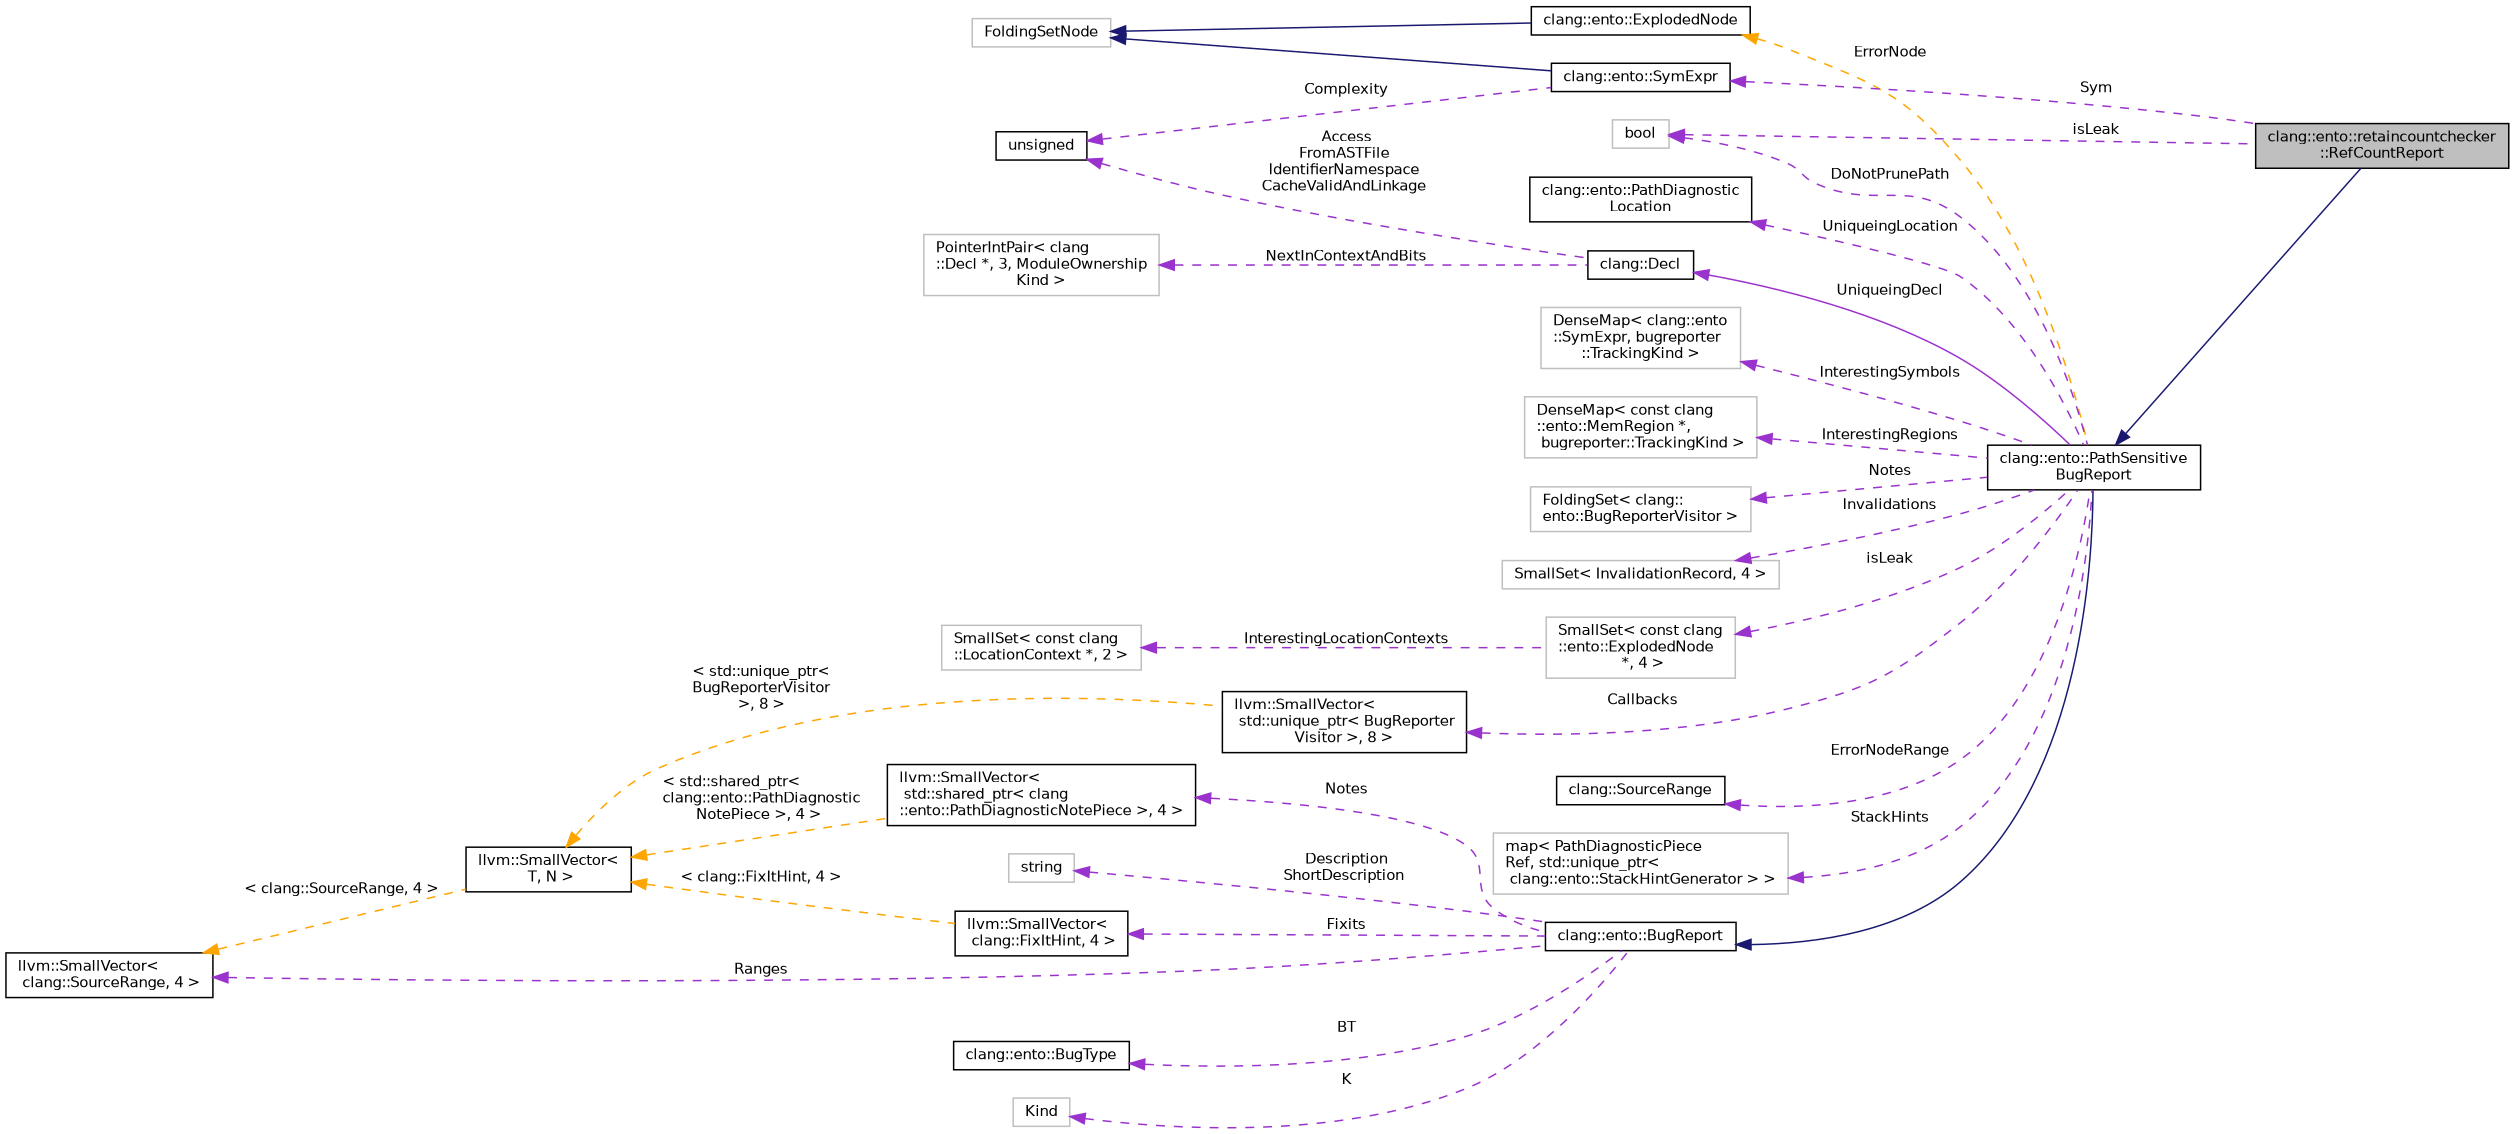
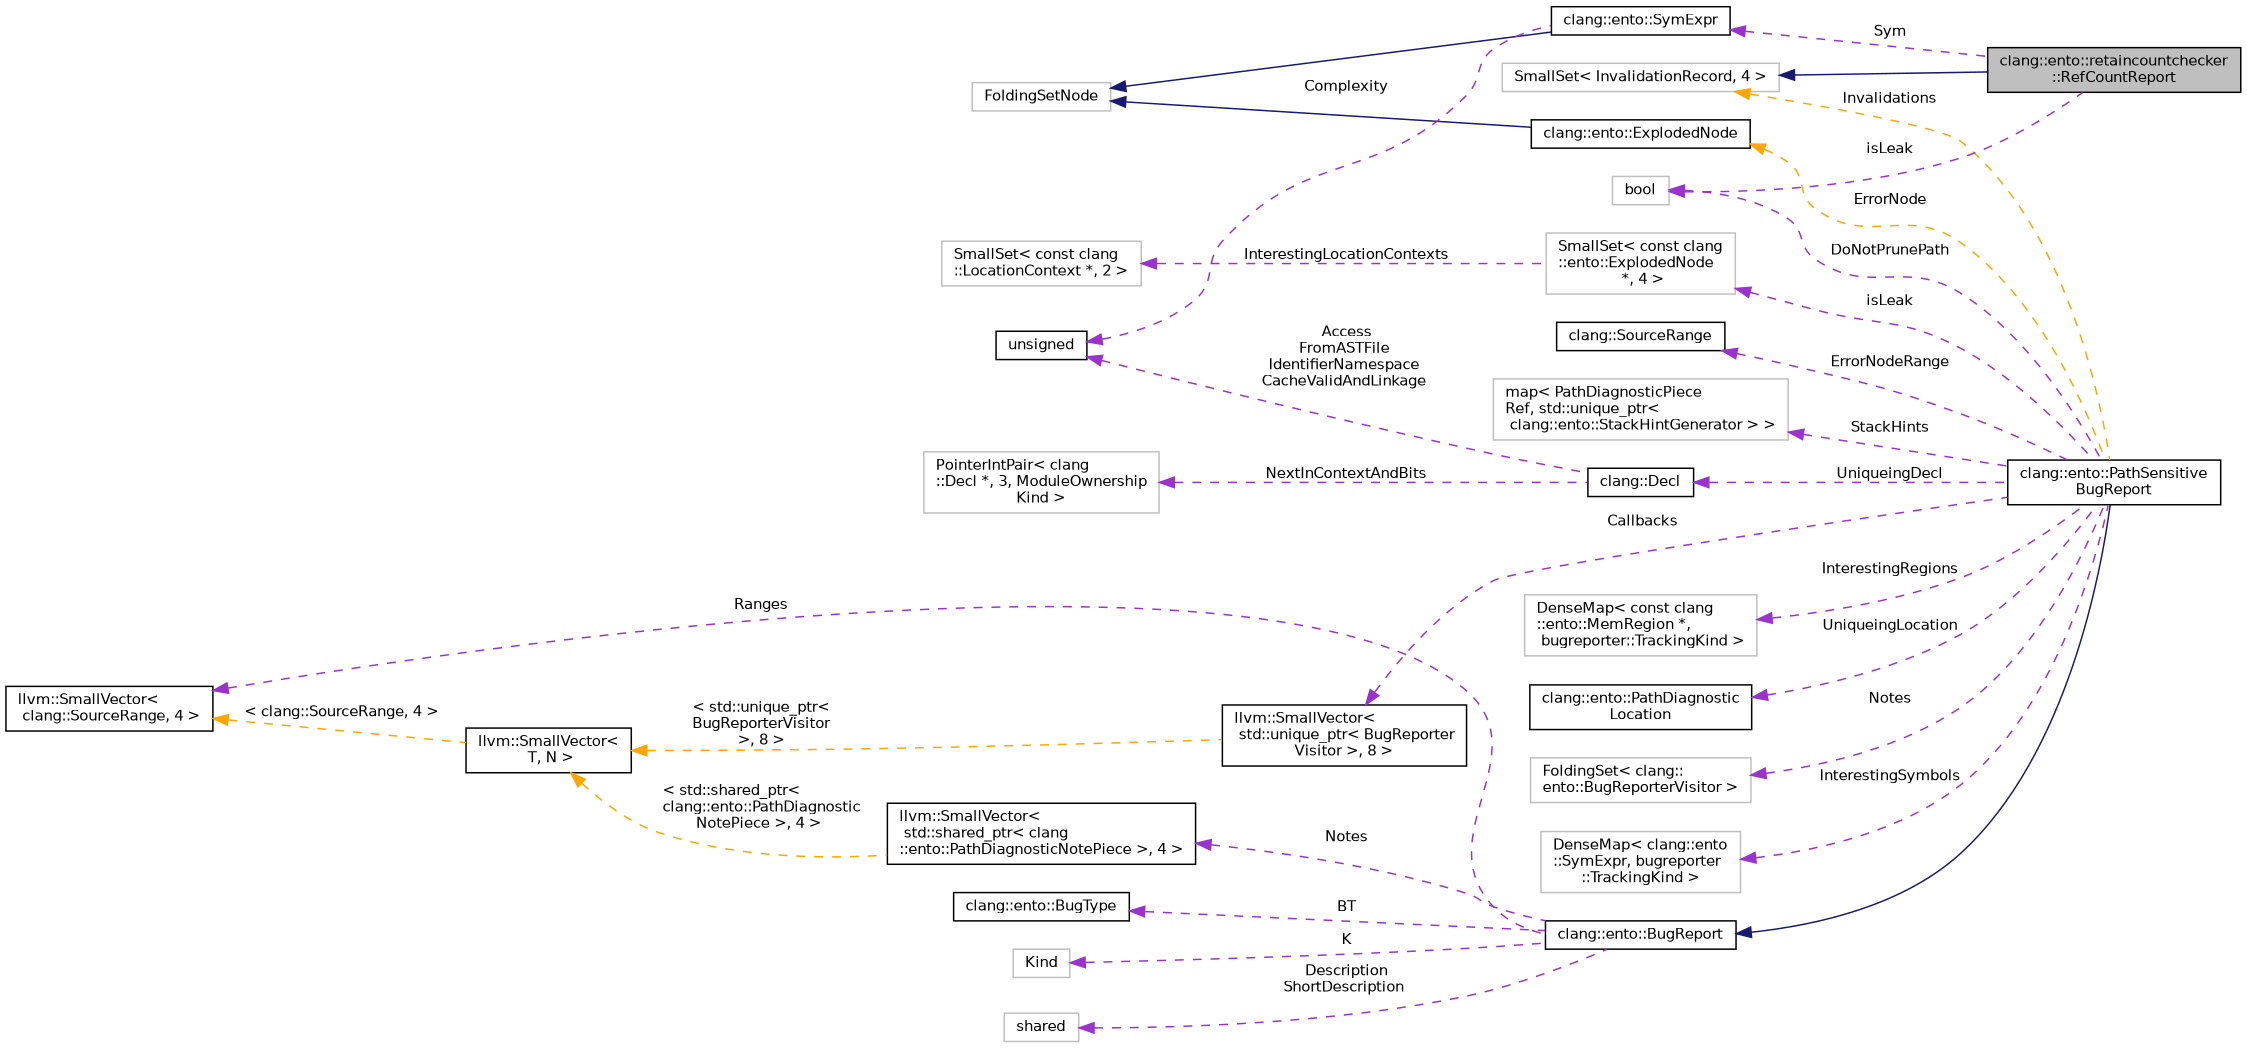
edge "clang::ento::retaincountchecker ::RefCountReport" -> "clang::ento::PathSensitive BugReport": now "clang::ento::retaincountchecker ::RefCountReport" -> "SmallSet< InvalidationRecord, 4 >"
edge "clang::ento::PathSensitive BugReport" -> "clang::Decl": style solid -> dashed
edge "clang::ento::PathSensitive BugReport" -> "SmallSet< InvalidationRecord, 4 >": color darkorchid3 -> orange
node "string": label "string" -> "shared"
node "llvm::SmallVector< clang::FixItHint, 4 >": removed
